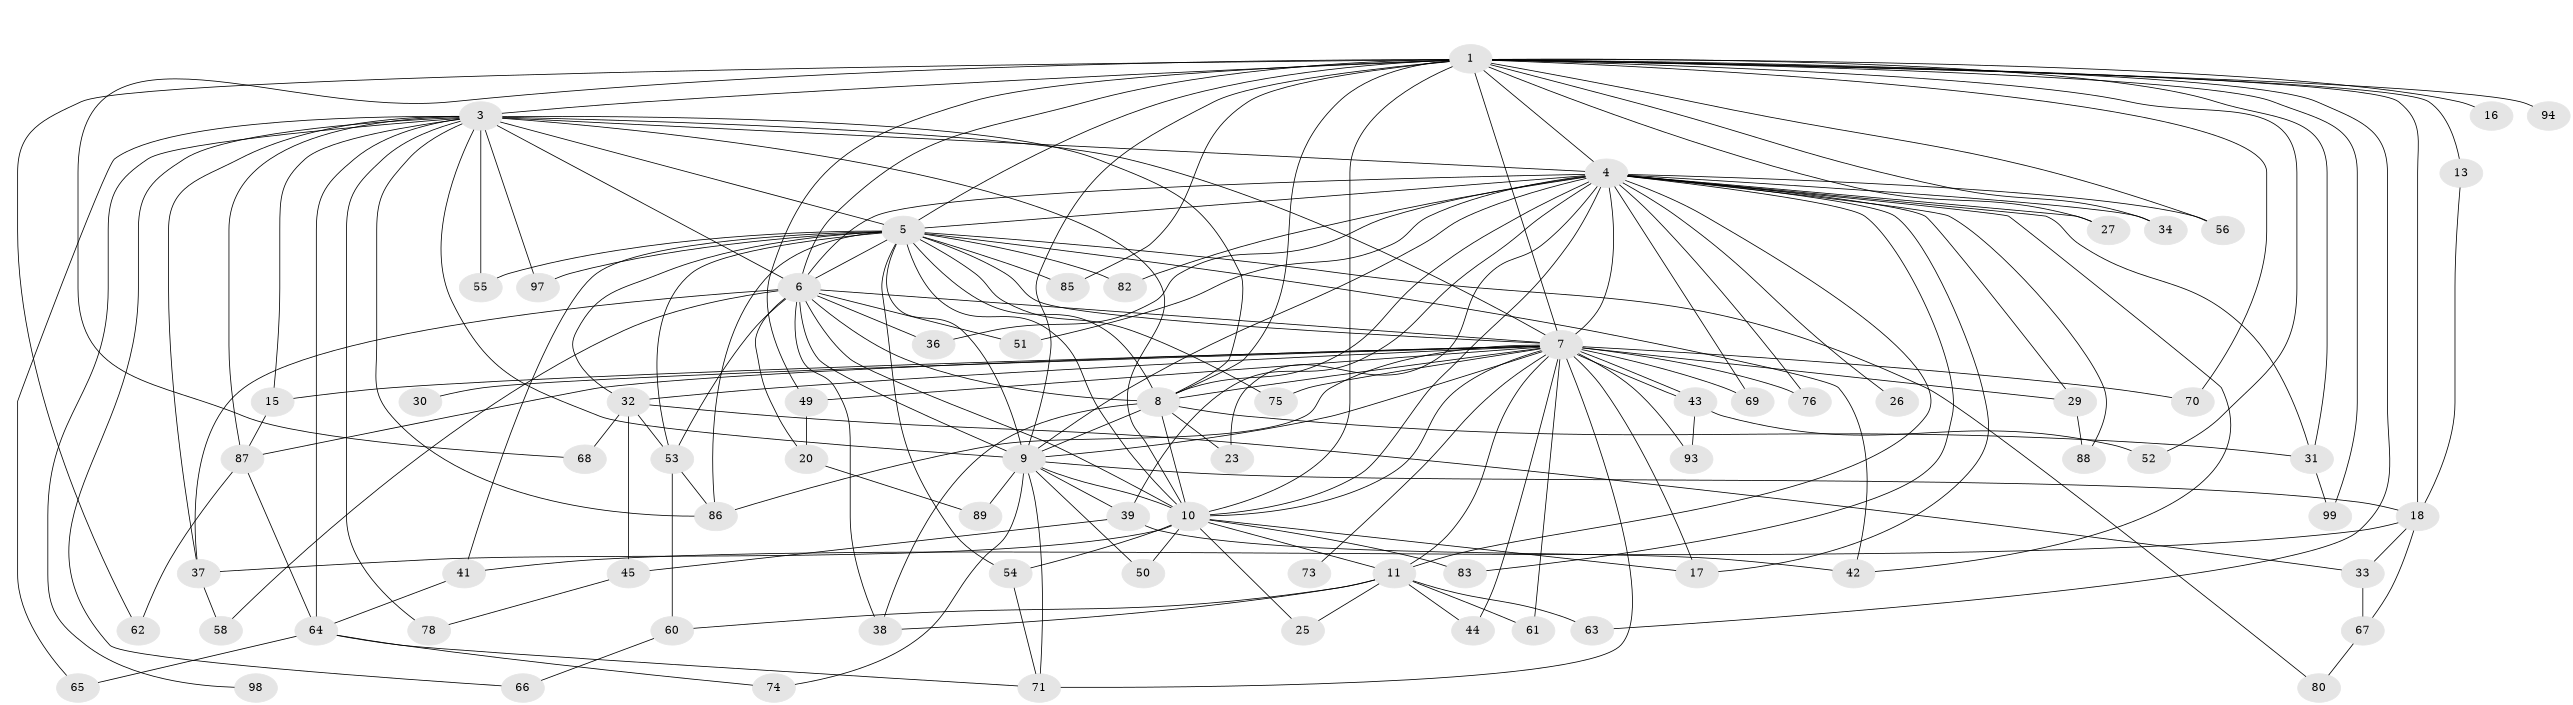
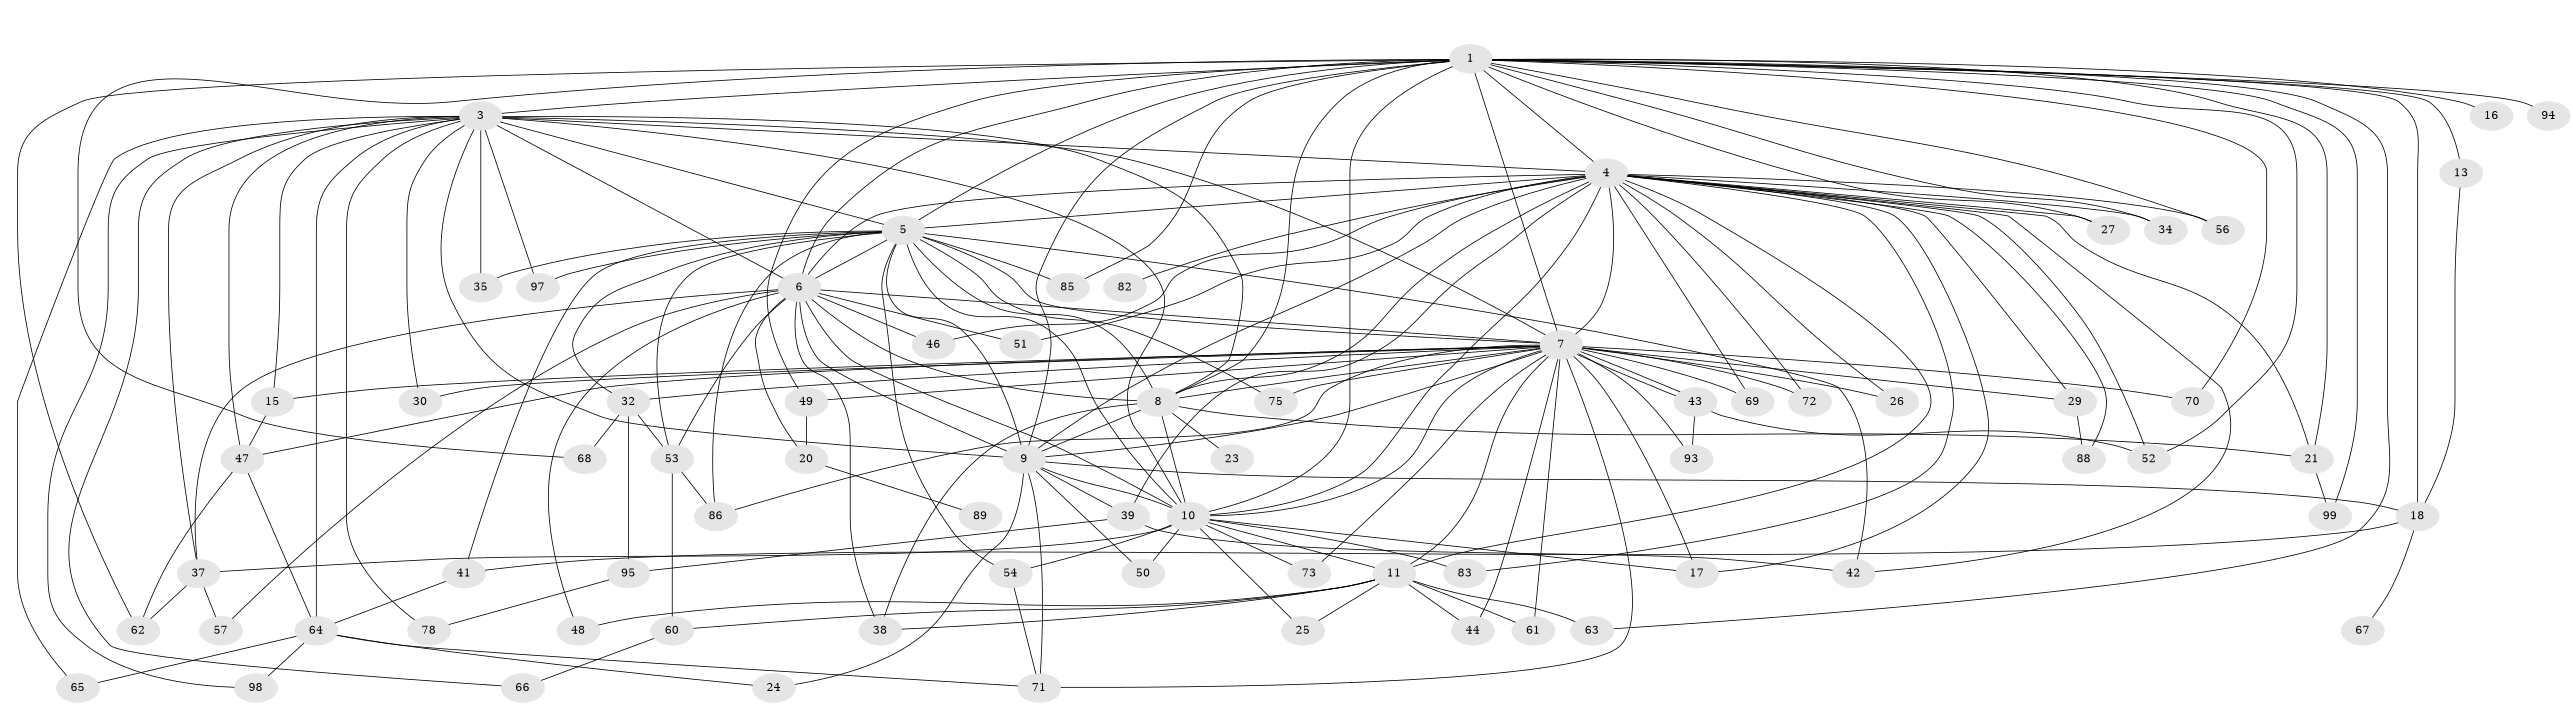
edge "5" -- "82": removed
node "55": label "55" -> "35"
edge "4" -- "23": now "4" -- "52"
node "36": label "36" -> "46"
edge "7" -- "26": added
node "76": label "76" -> "72"
edge "3" -- "86": now "3" -- "30"
node "87": label "87" -> "47"
node "31": label "31" -> "21"
edge "9" -- "89": removed
edge "10" -- "73": added
node "45": label "45" -> "95"
node "33": removed
edge "37" -- "62": added
node "58": label "58" -> "57"
node "48": added
edge "64" -- "98": added
node "74": label "74" -> "24"
node "80": removed
